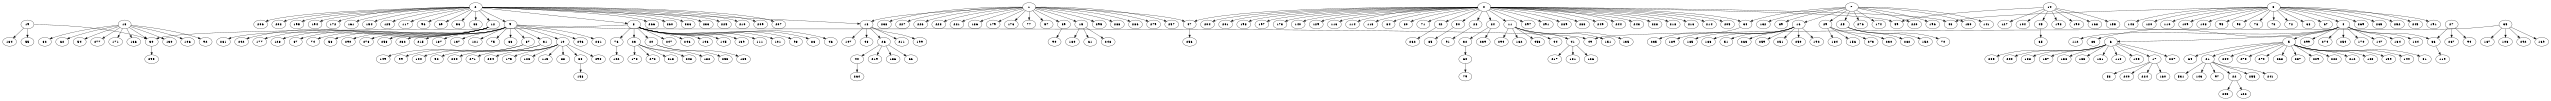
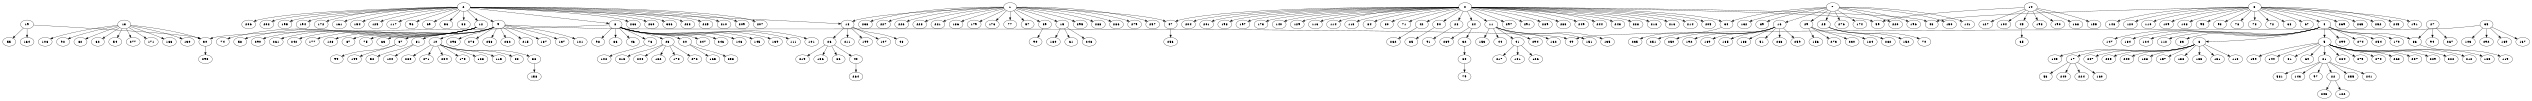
node "281": removed
node "453": label "453" -> "153"
node "298": removed
